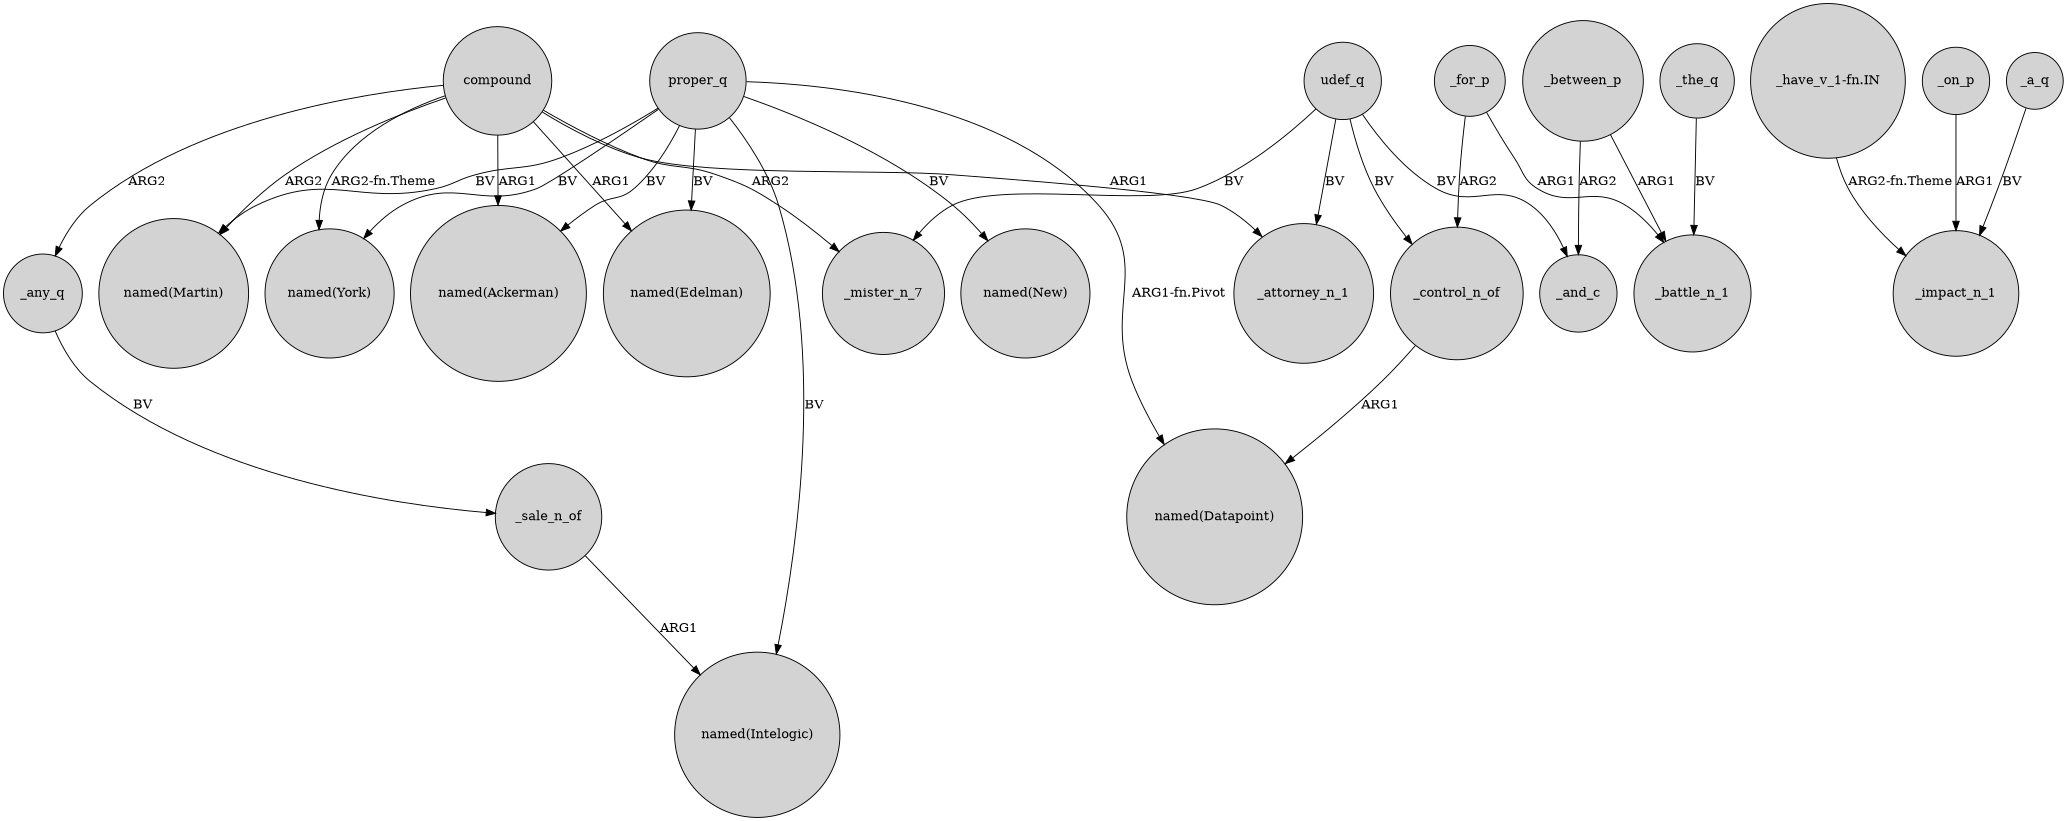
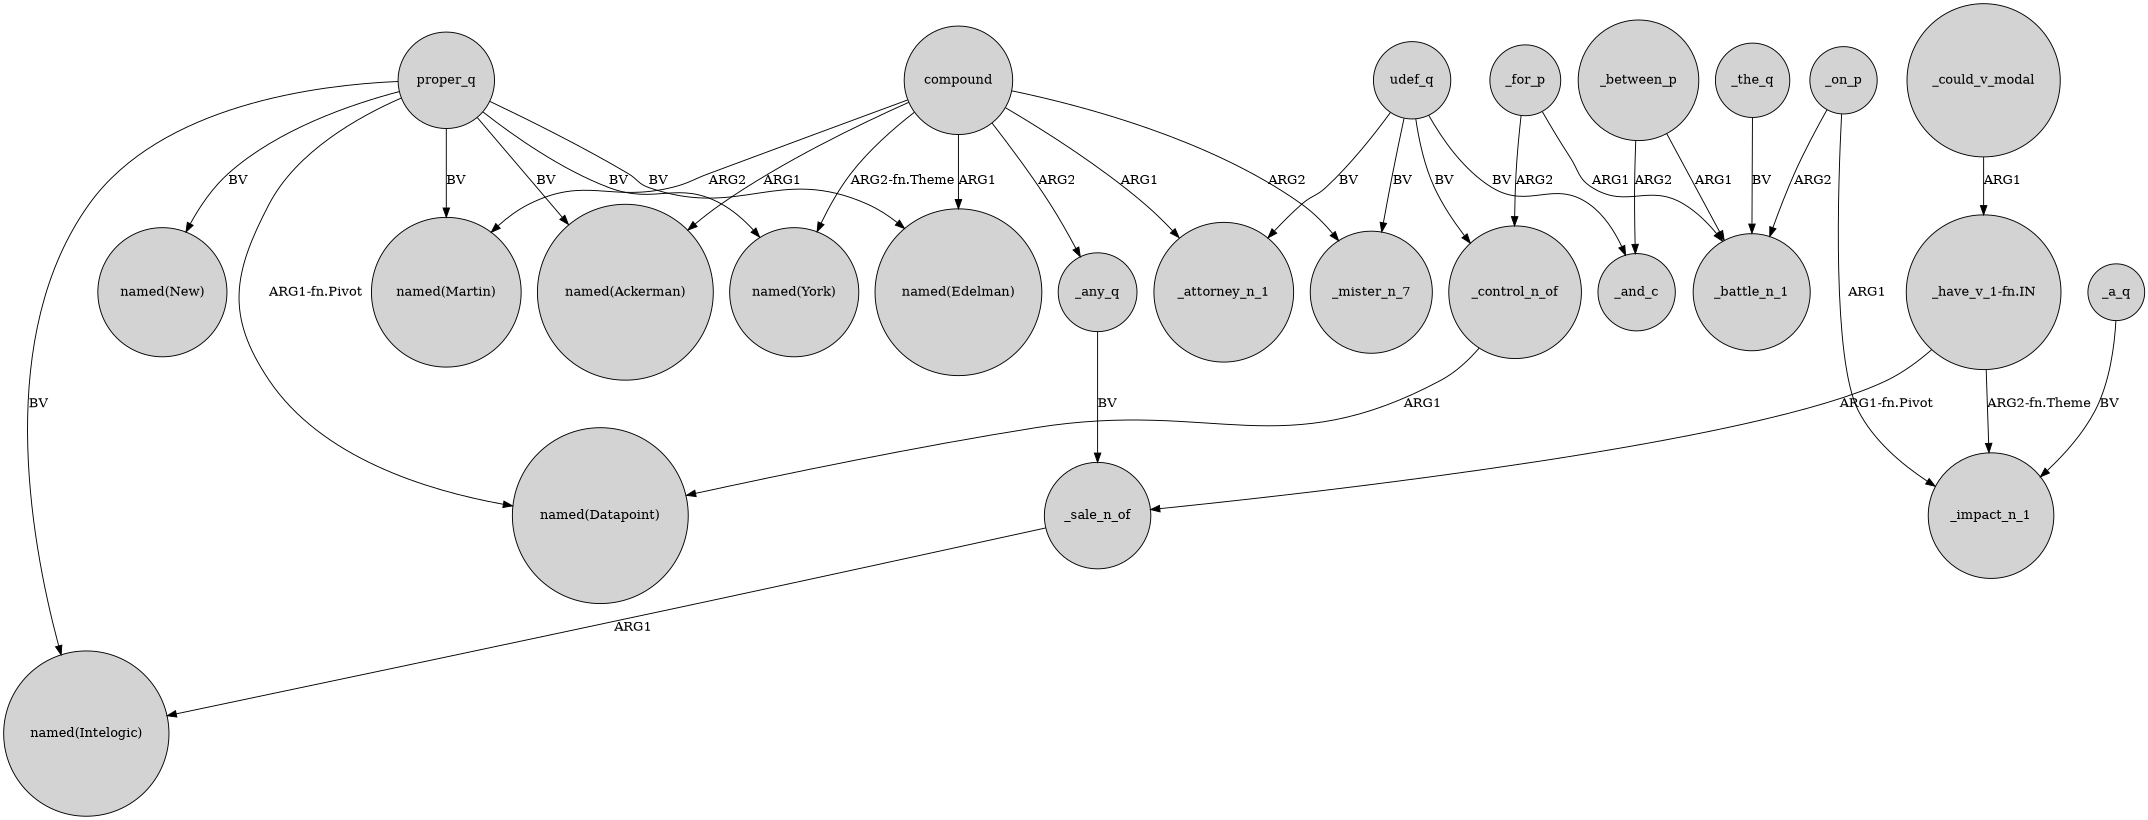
node "_could_v_modal": added
edge "_on_p" -> "_battle_n_1": added, label "ARG2"
edge "_have_v_1-fn.IN" -> "_sale_n_of": added, label "ARG1-fn.Pivot"
